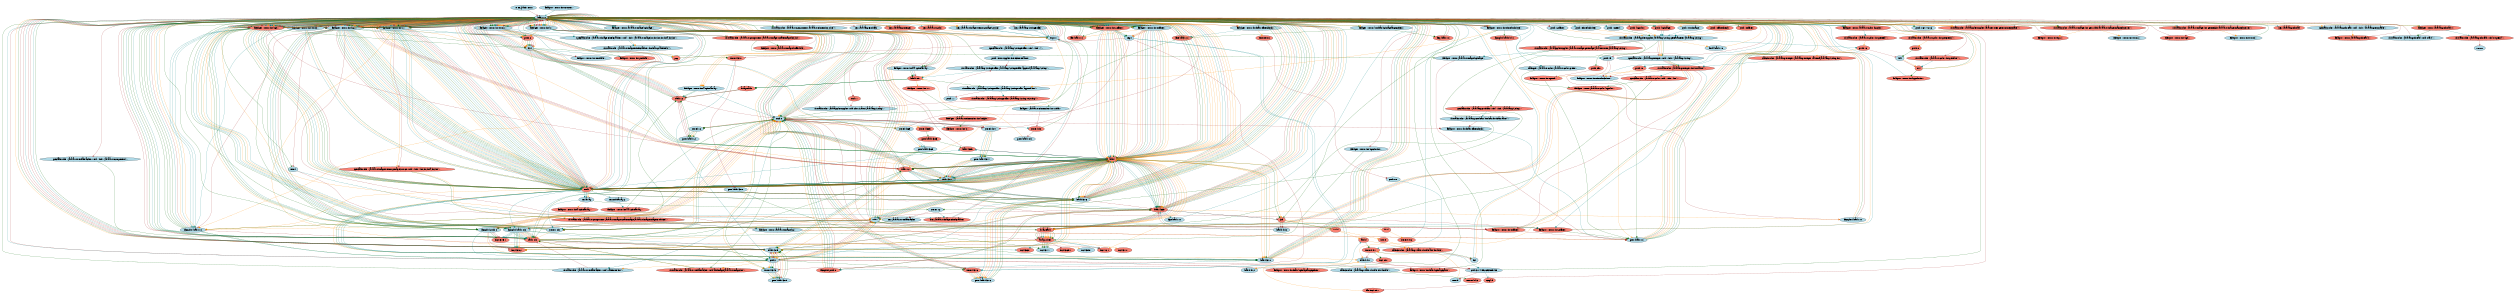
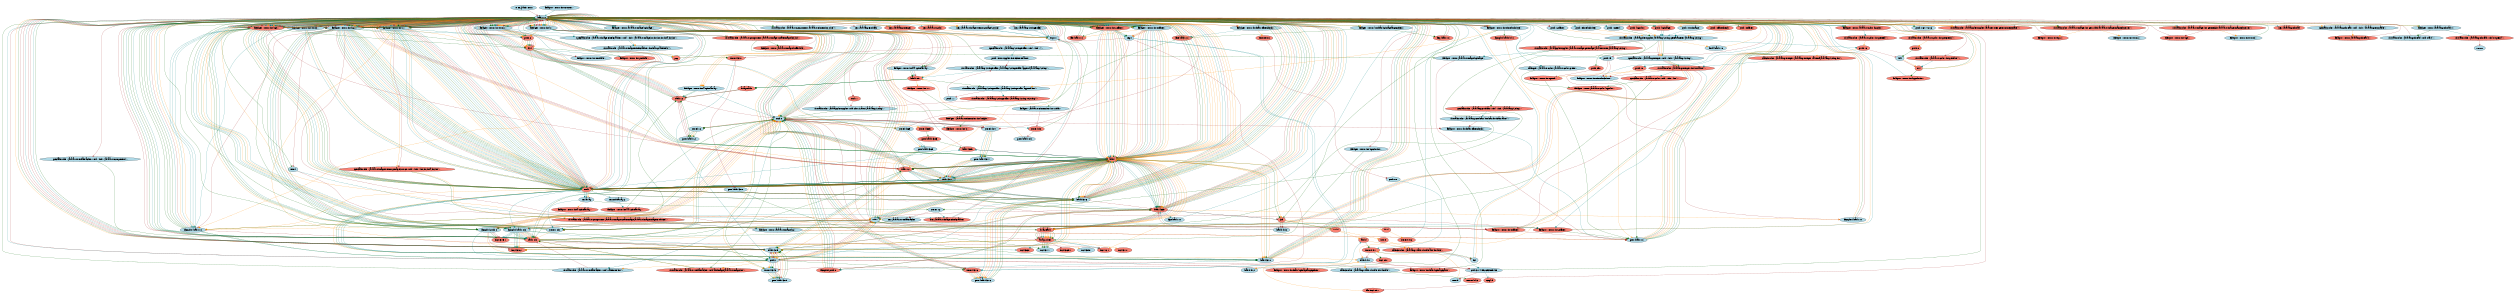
node "fieldget <Turn: java.lang.Thread t>": fillcolor salmon -> lightblue
node "div.i": fillcolor lightblue -> salmon
